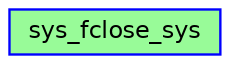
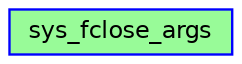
node "sys_fclose_sys": label "sys_fclose_sys" -> "sys_fclose_args"
